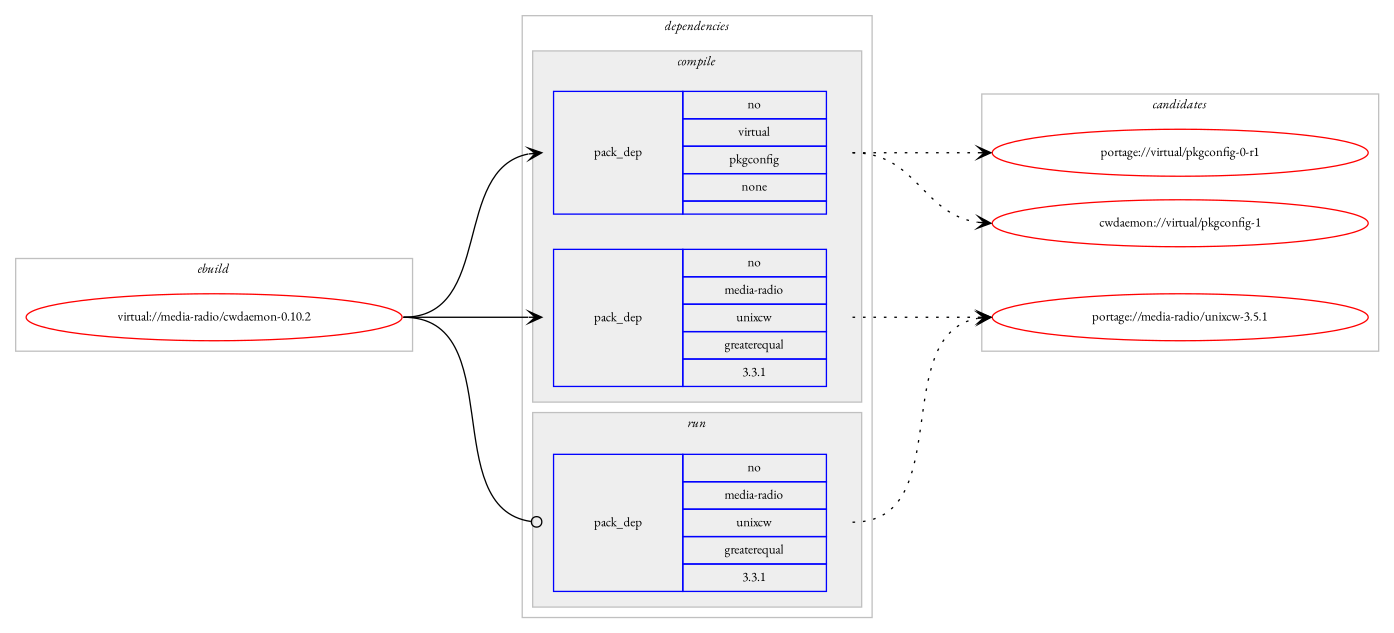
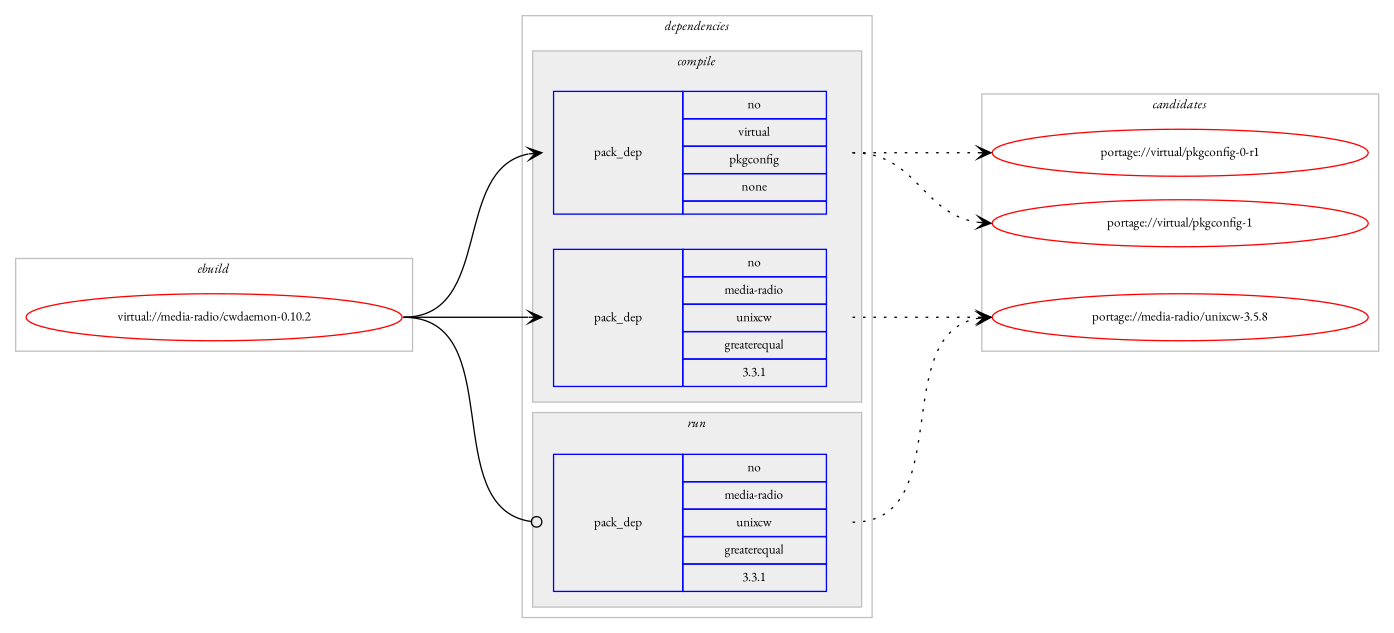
node "cwdaemon://virtual/pkgconfig-1": label "cwdaemon://virtual/pkgconfig-1" -> "portage://virtual/pkgconfig-1"
node "portage://media-radio/unixcw-3.5.1": label "portage://media-radio/unixcw-3.5.1" -> "portage://media-radio/unixcw-3.5.8"
